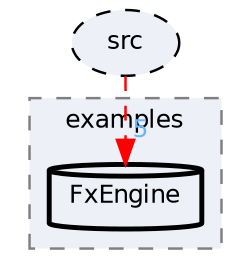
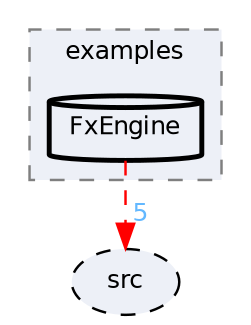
edge "src" -> "FxEngine": reversed
